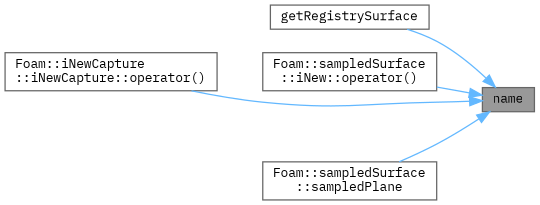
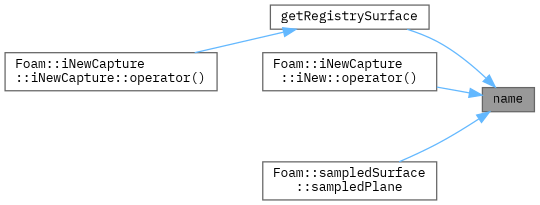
node "Foam::sampledSurface ::iNew::operator()": label "Foam::sampledSurface ::iNew::operator()" -> "Foam::iNewCapture ::iNew::operator()"
edge "Foam::iNewCapture ::iNewCapture::operator()" -> "name": now "Foam::iNewCapture ::iNewCapture::operator()" -> "getRegistrySurface"
